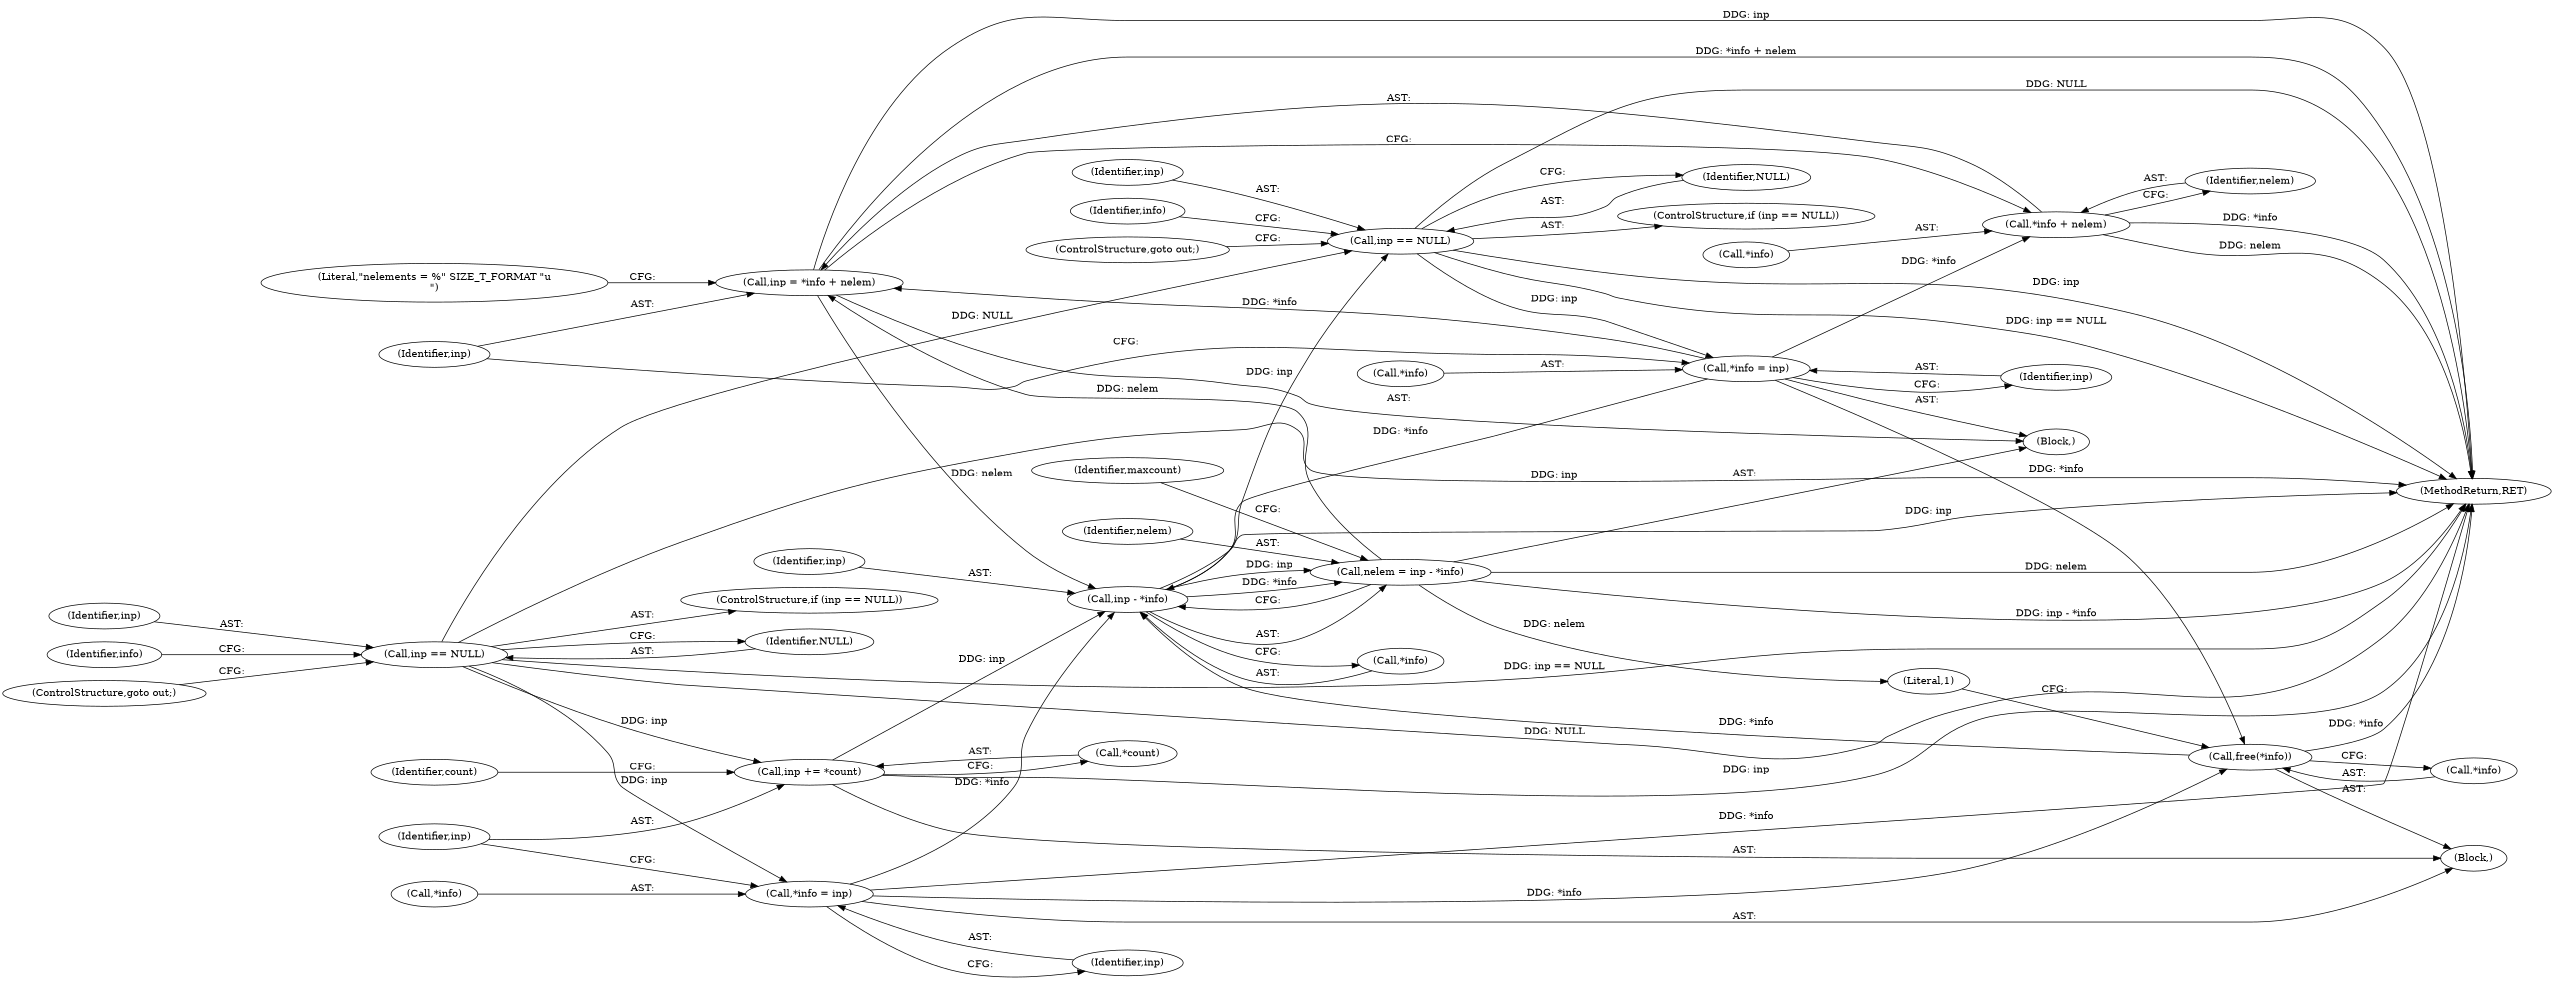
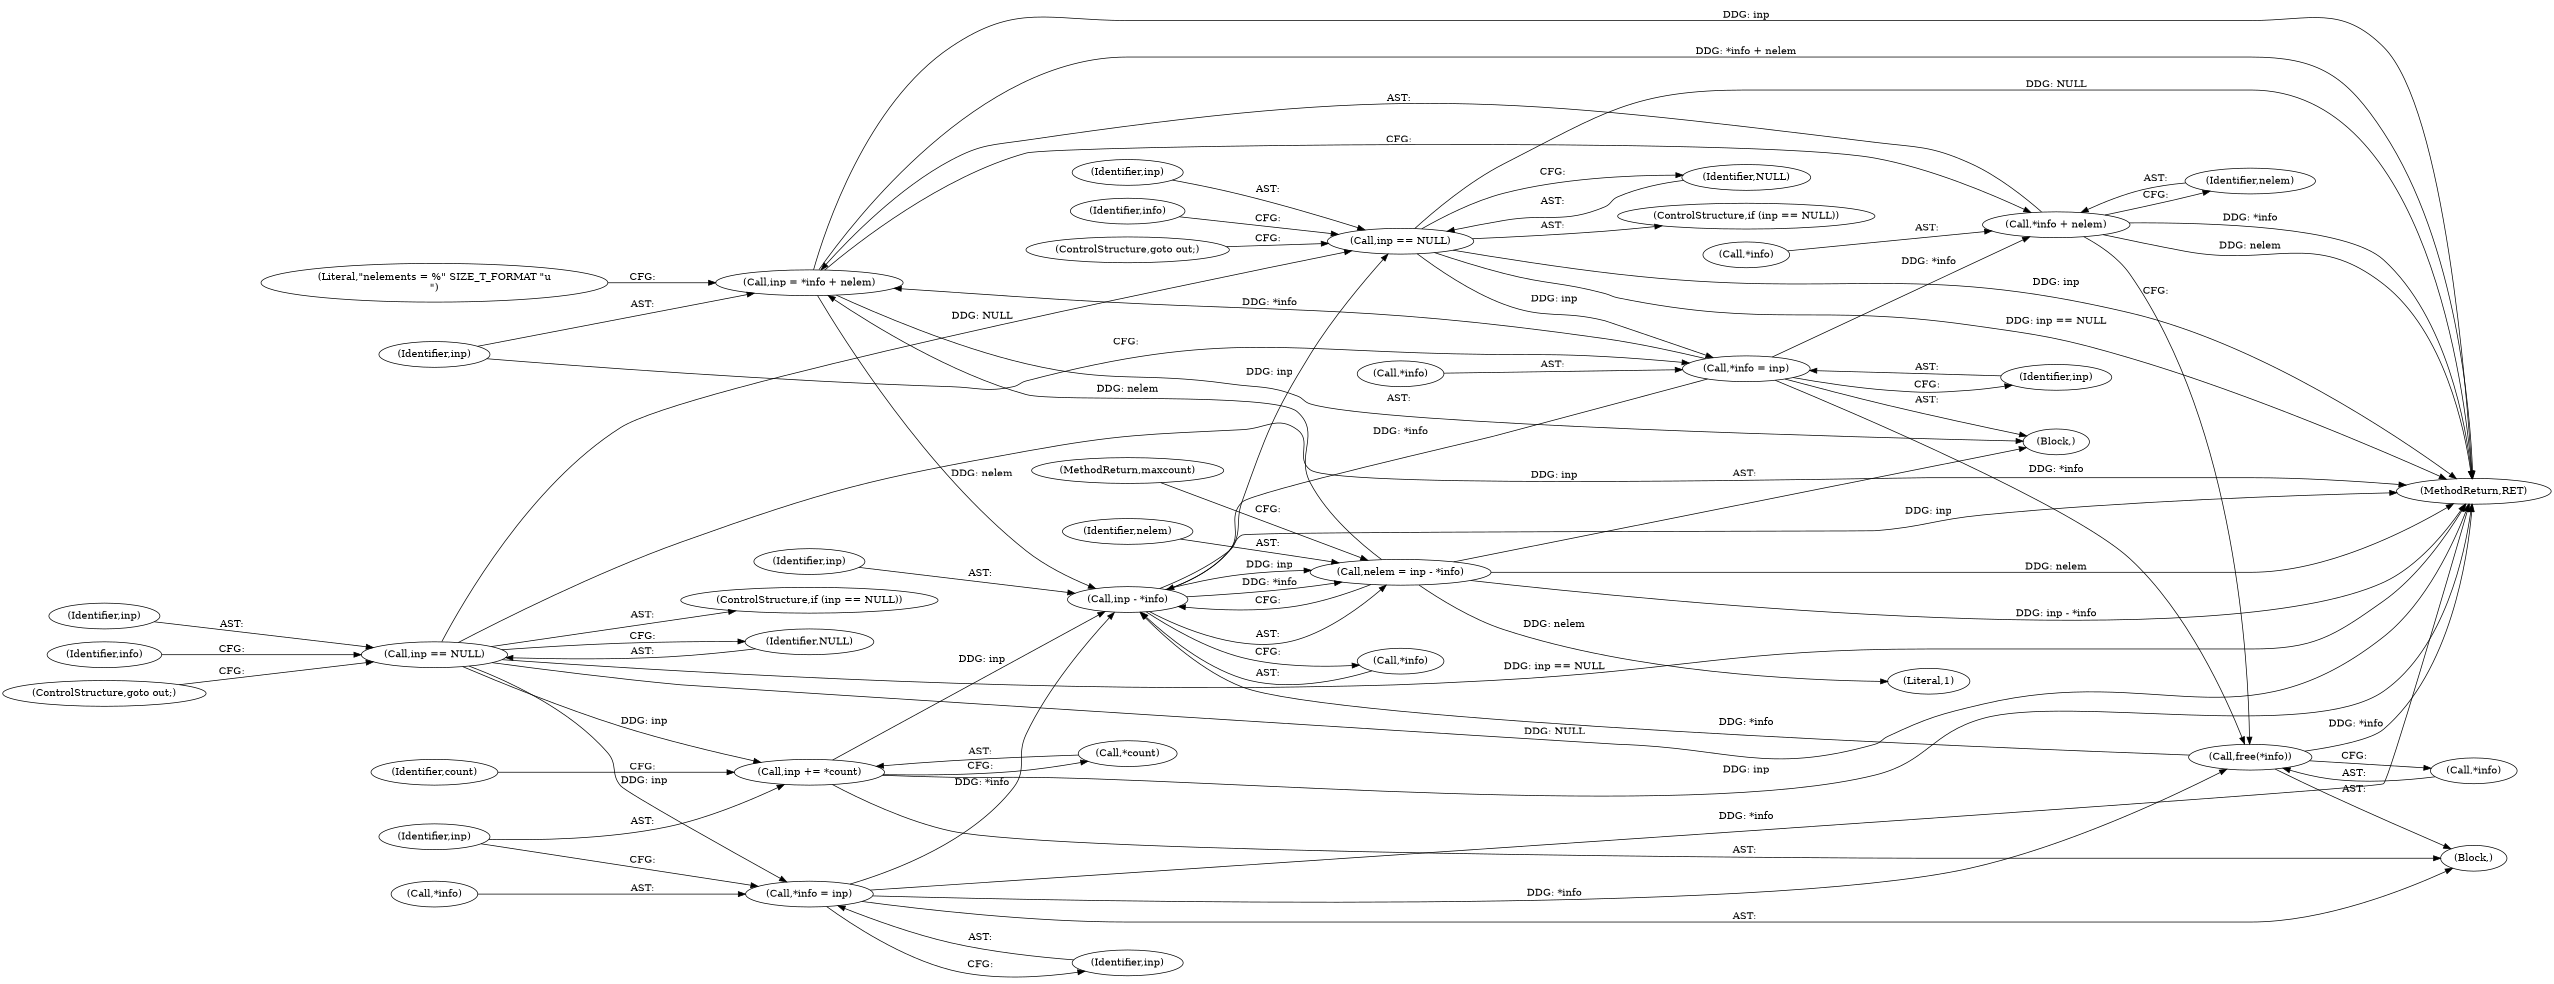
node "(Identifier,maxcount)": label "(Identifier,maxcount)" -> "(MethodReturn,maxcount)"
edge "(Literal,1)" -> "(Call,free(*info))": now "(Call,*info + nelem)" -> "(Call,free(*info))"
